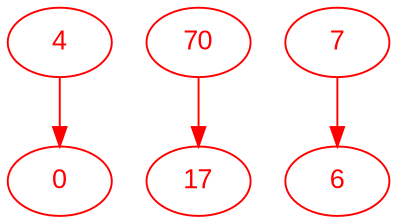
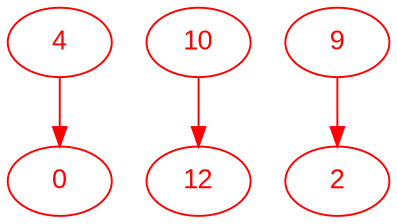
node "70": label "70" -> "10"
node "7": label "7" -> "9"
node "17": label "17" -> "12"
node "6": label "6" -> "2"
